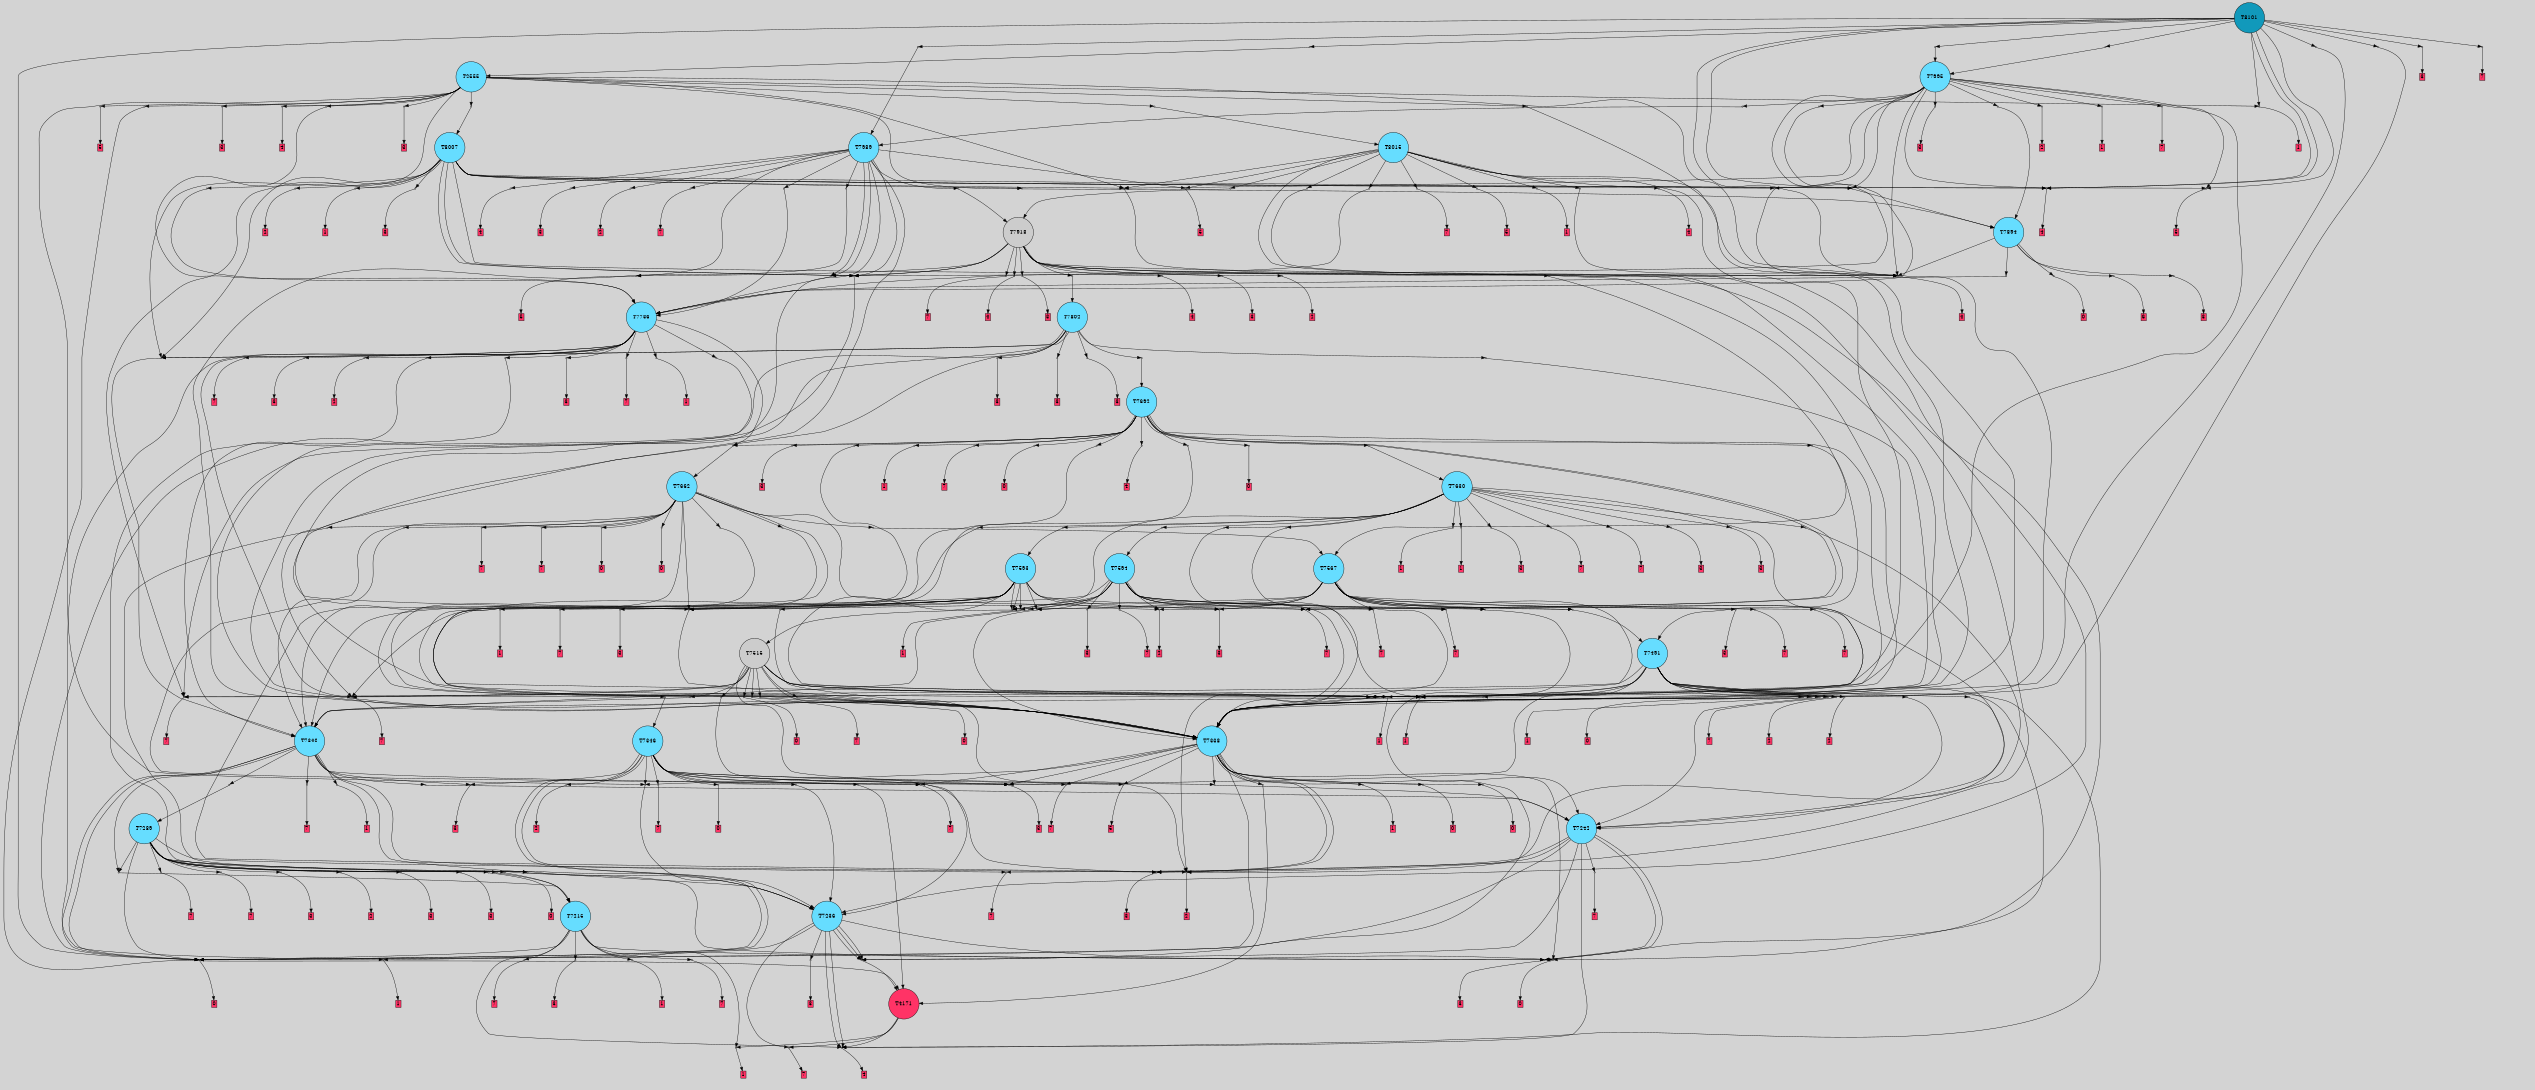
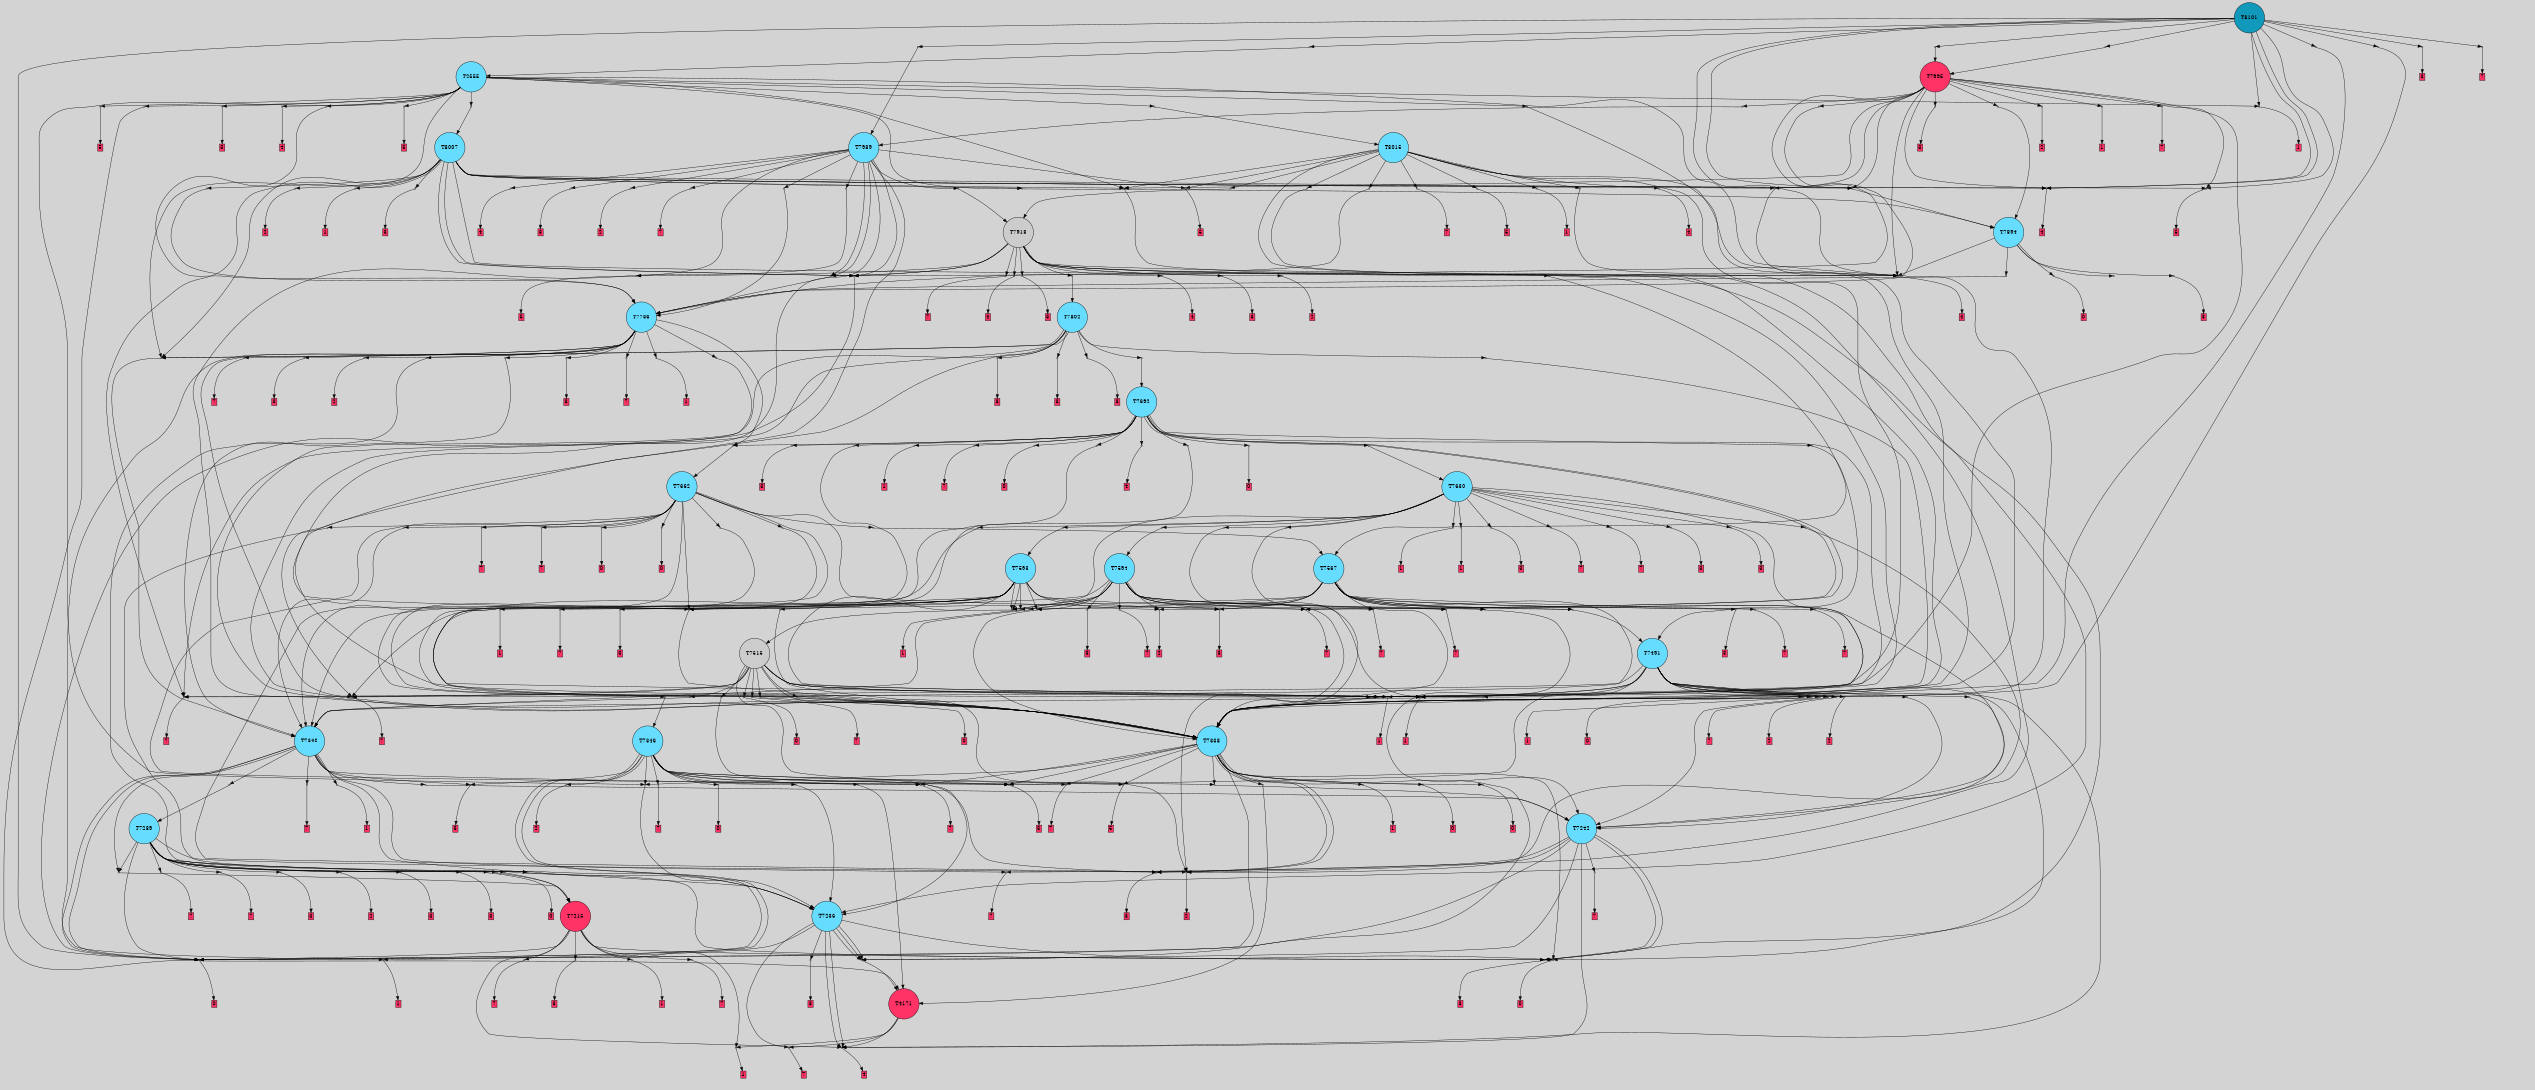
node "T7995": fillcolor #66ddff -> #ff3366
node "6": removed
node "T7215": fillcolor #66ddff -> #ff3366
